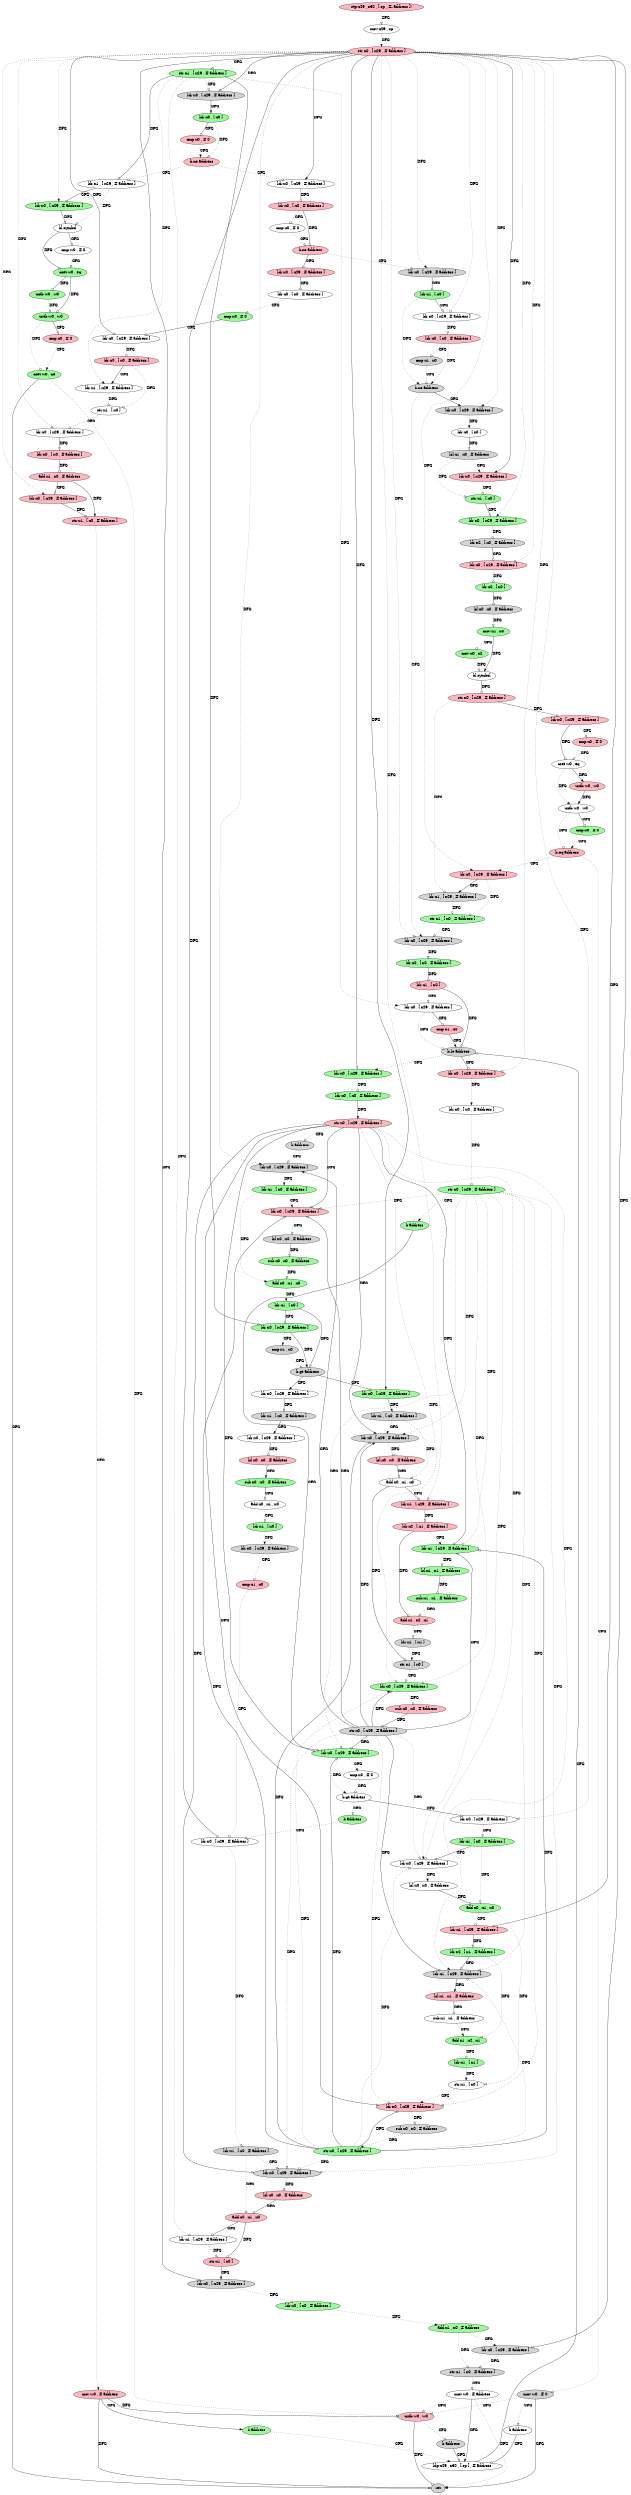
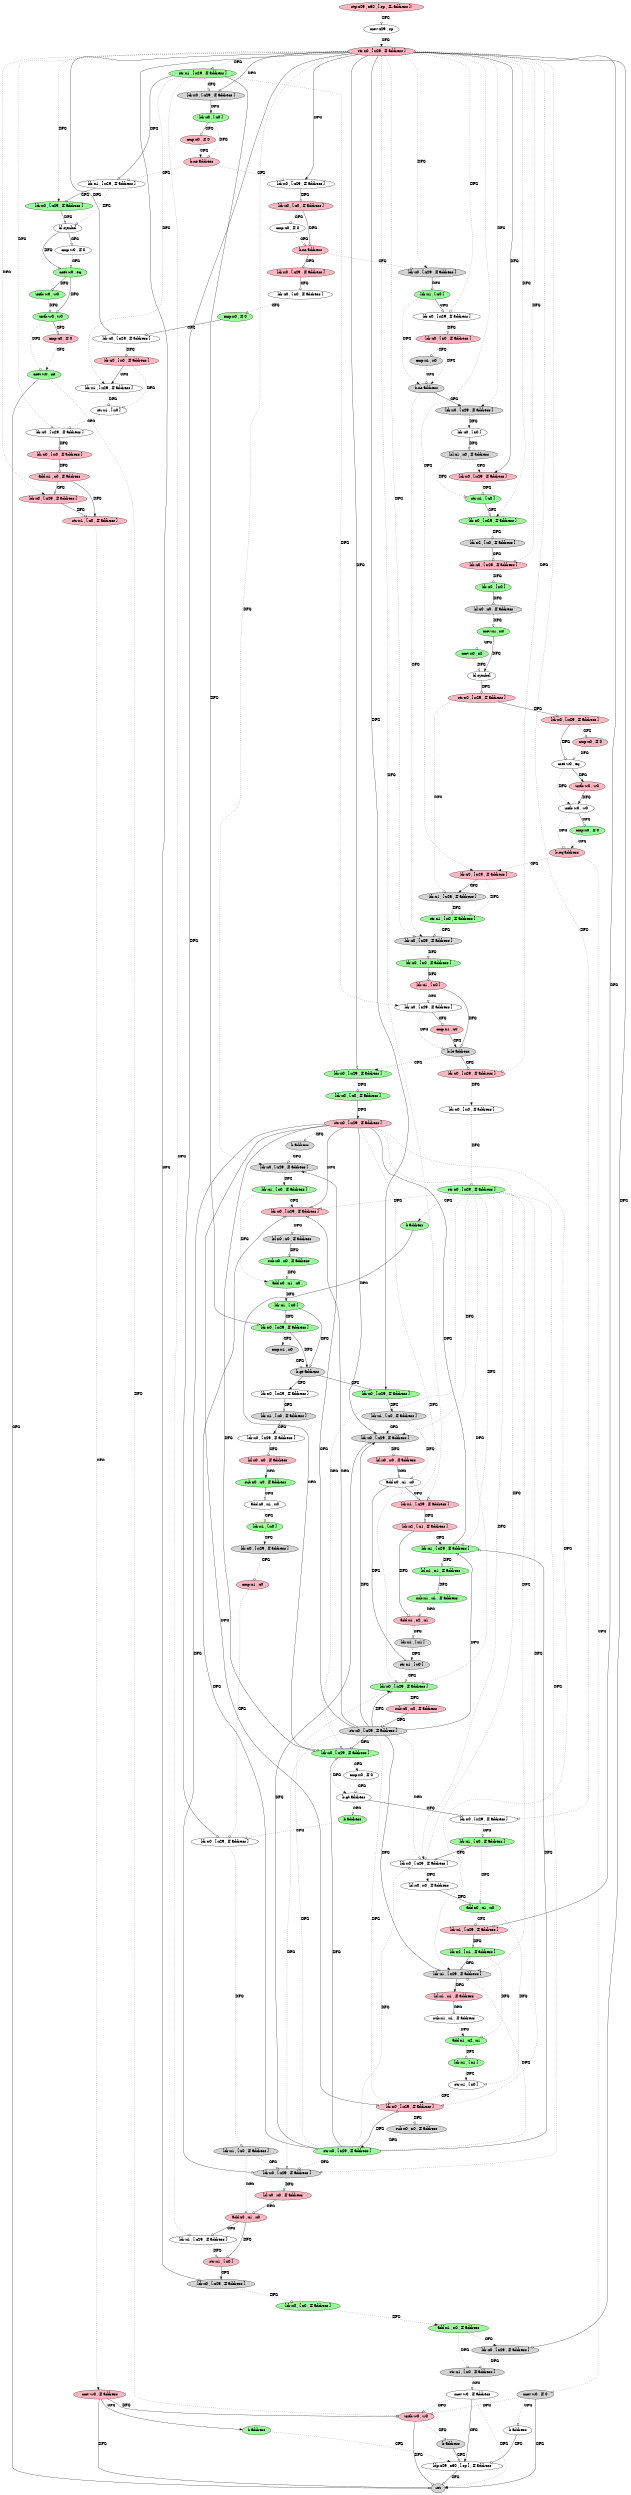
edge "ldp x29 , x30 , [ sp ] , # address" -> "b.le address": now "ldp x29 , x30 , [ sp ] , # address" -> "ret"
